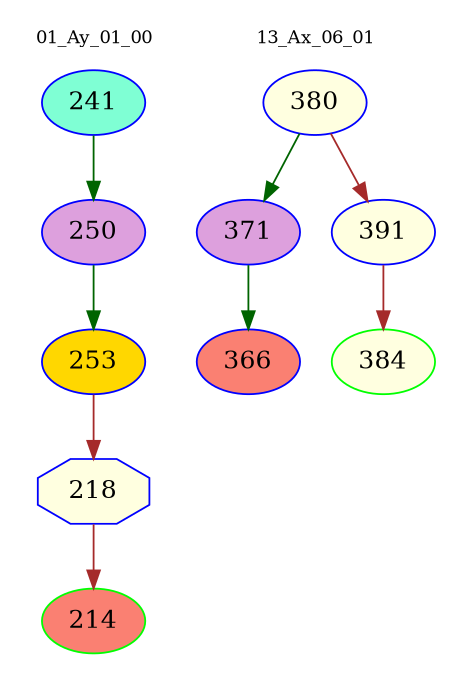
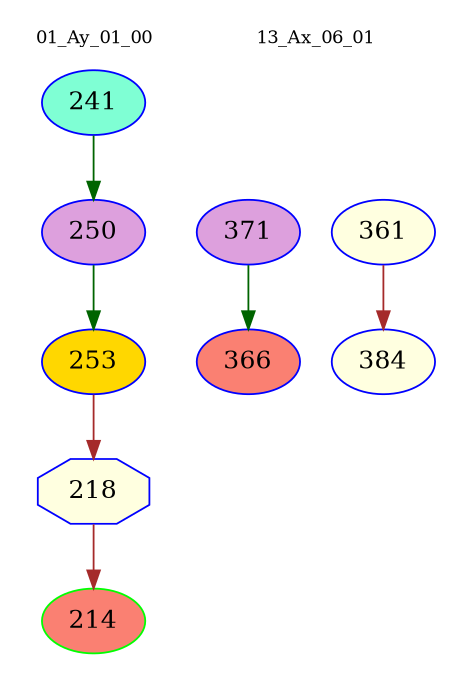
node "380": removed
node "391": label "391" -> "361"
node "384": color green -> blue
